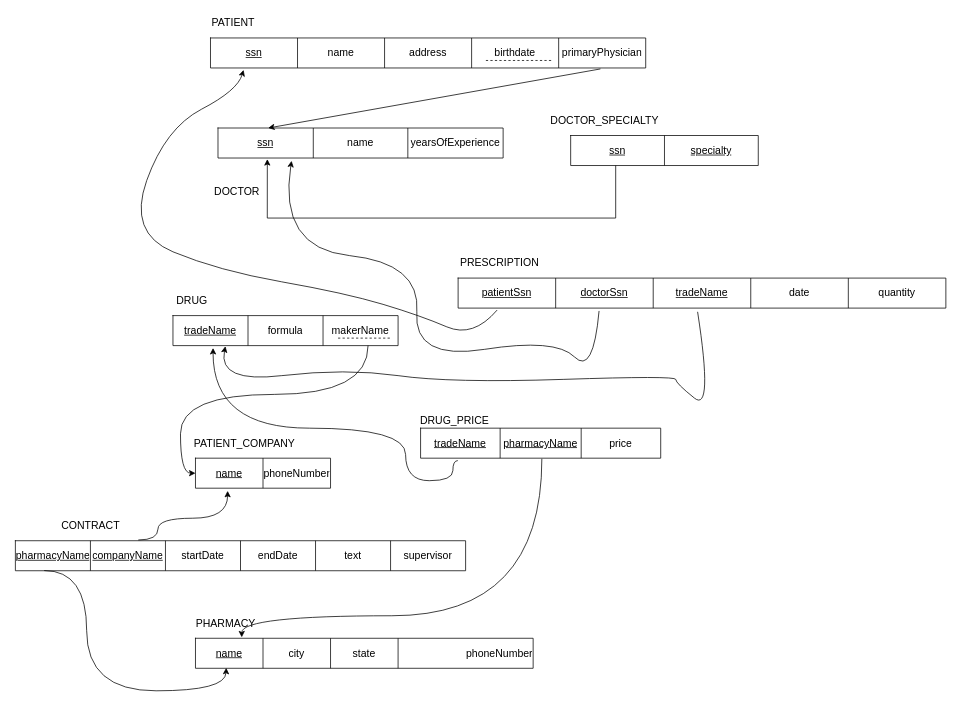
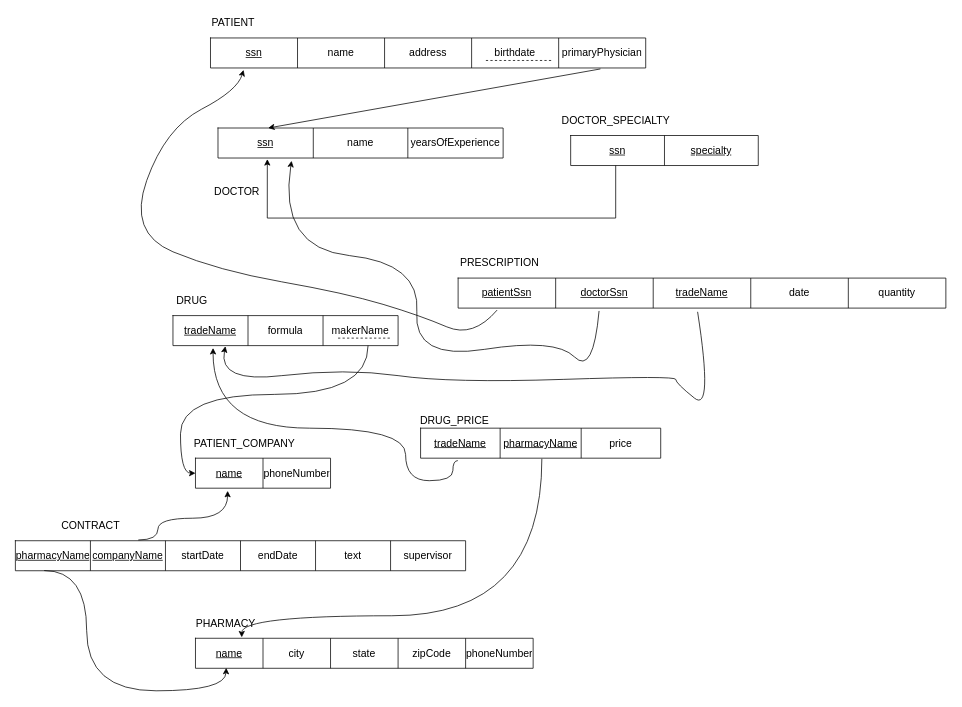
node "DOCTOR_SPECIALTY": moved (604, 120) -> (615, 120)
node "zipCode": added
